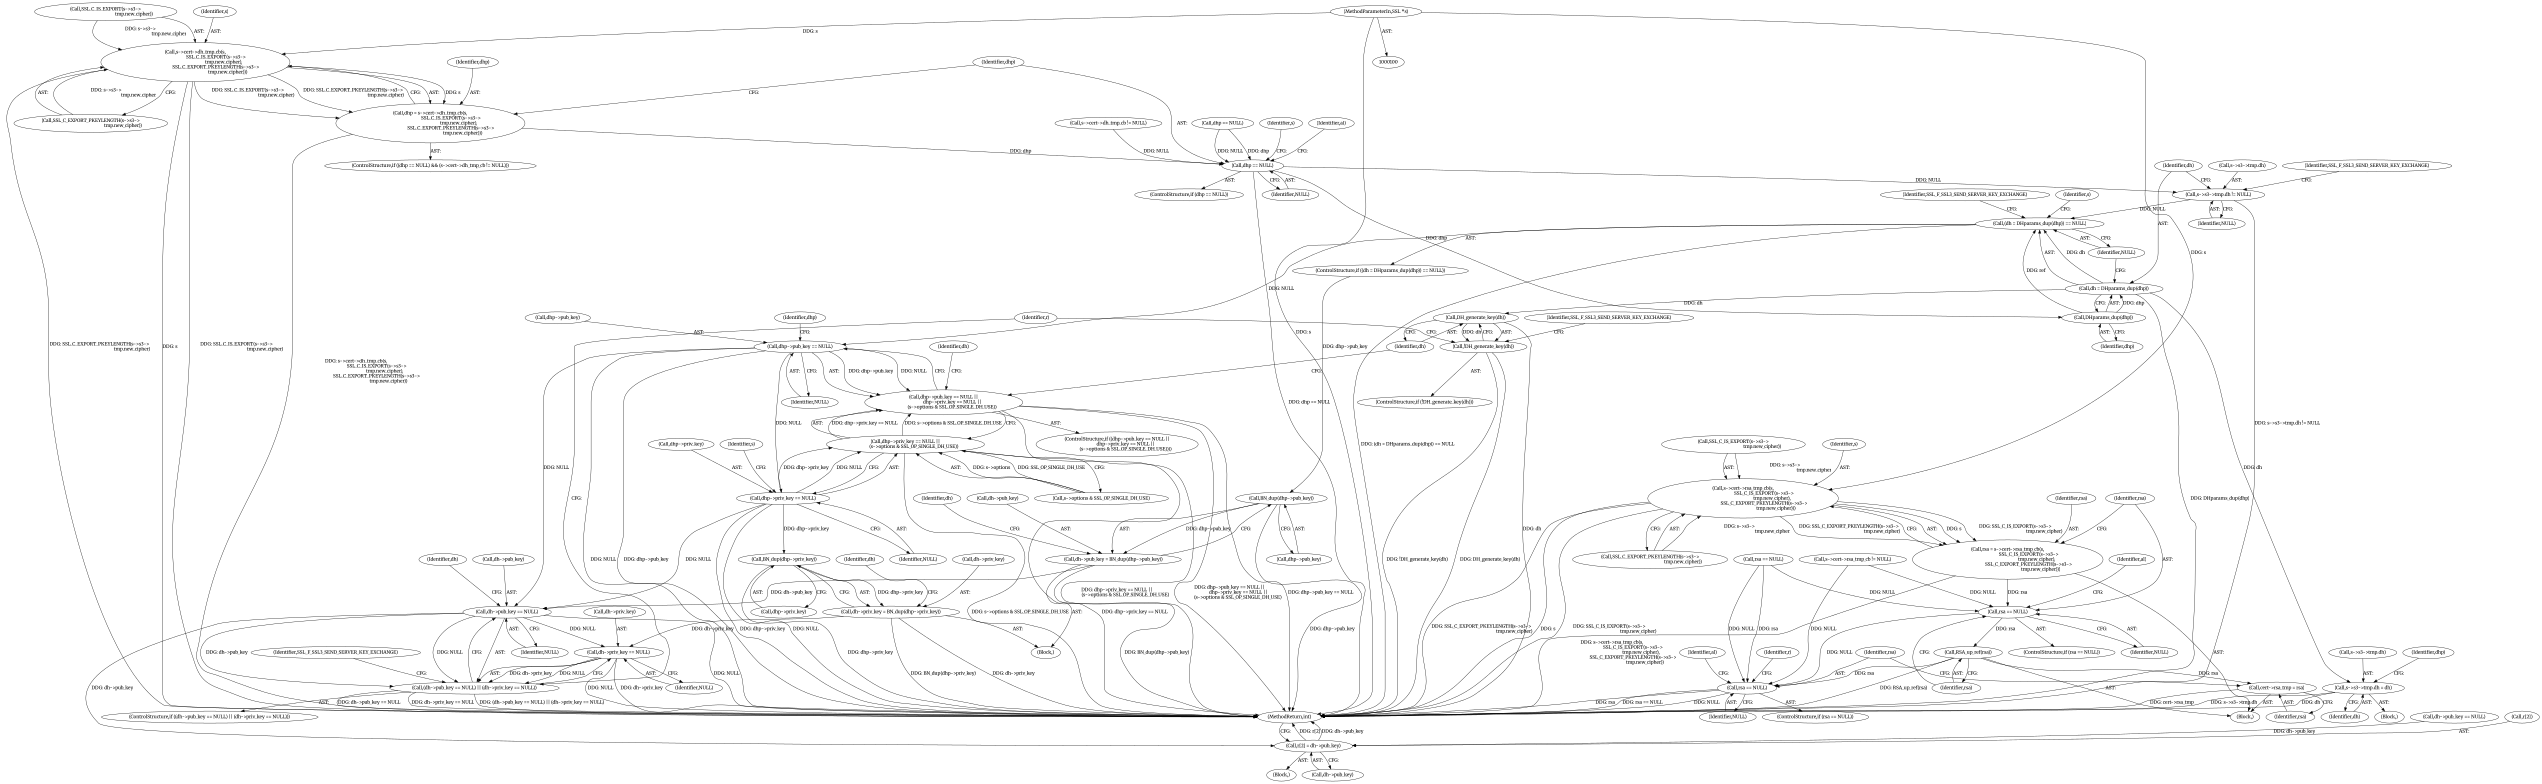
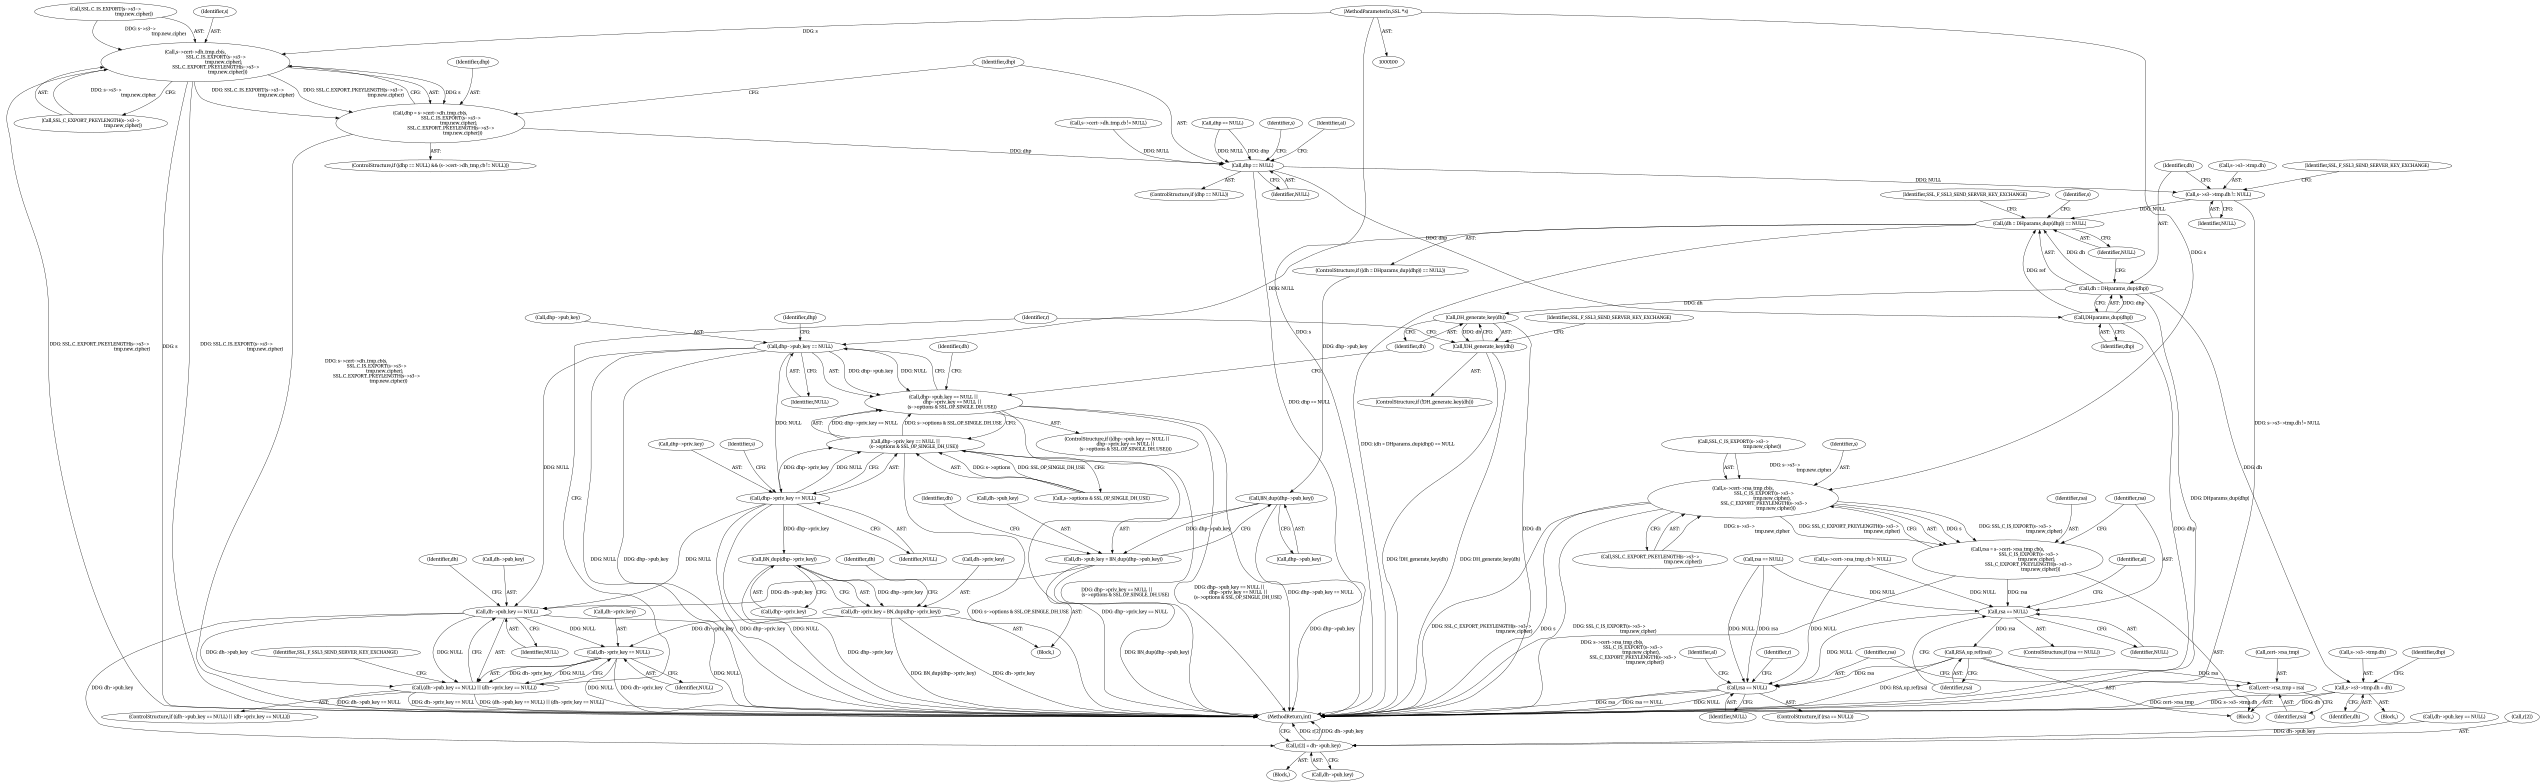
node "(Call,cert->rsa_tmp)": added
edge "(Call,DHparams_dup(dhp))" -> "(MethodReturn,int)": added, label "DDG: dhp"
